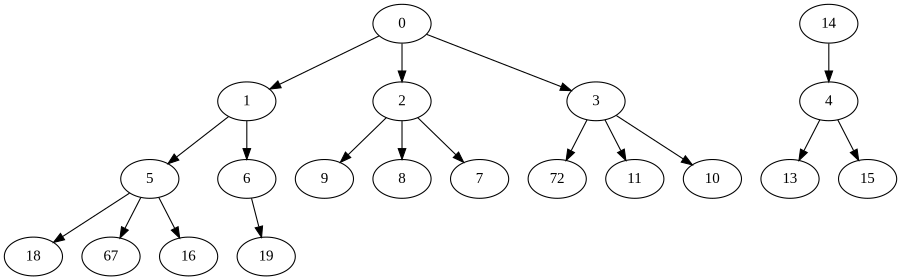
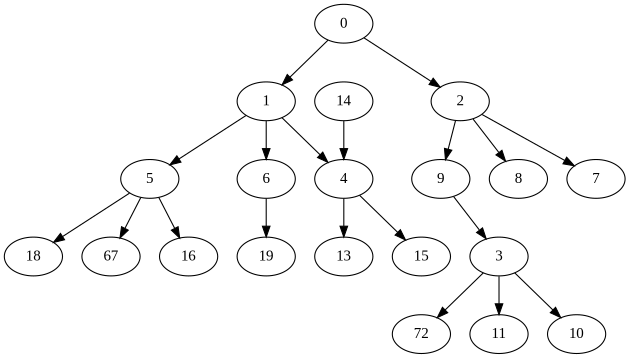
edge "0" -> "3": now "9" -> "3"
edge "1" -> "4": added
